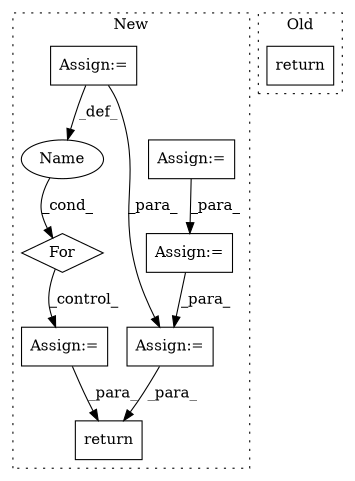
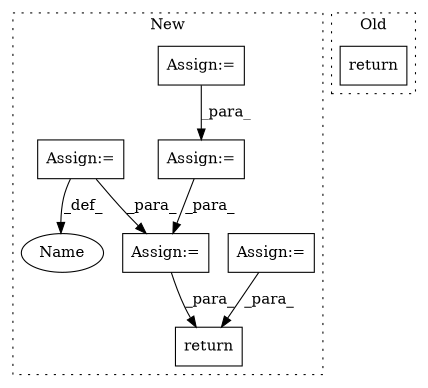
node "For": removed
